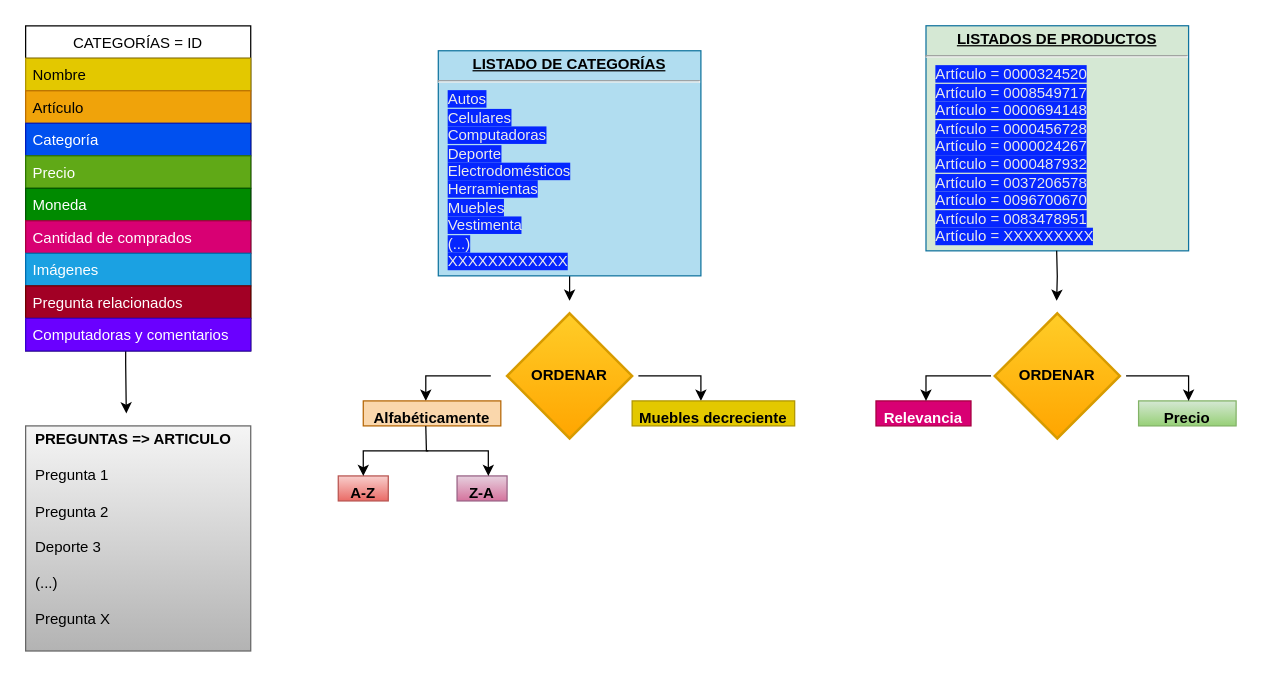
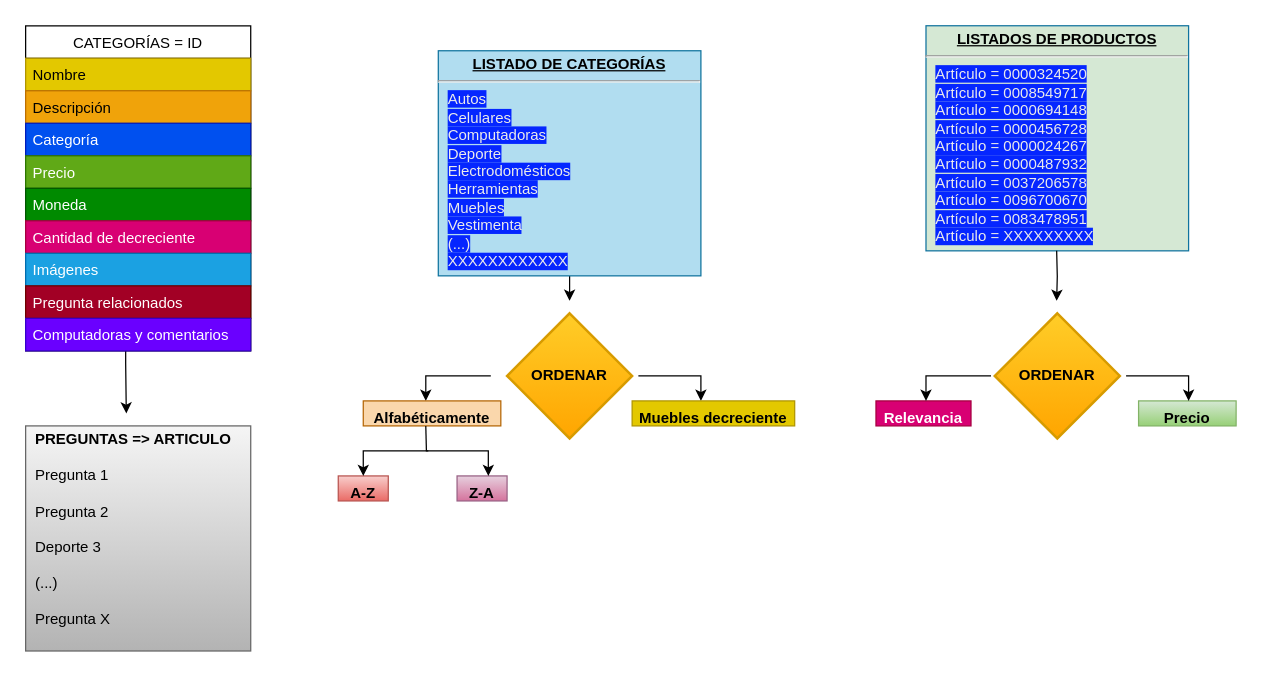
node "Artículo": label "Artículo" -> "Descripción"
node "Cantidad de comprados": label "Cantidad de comprados" -> "Cantidad de decreciente"
